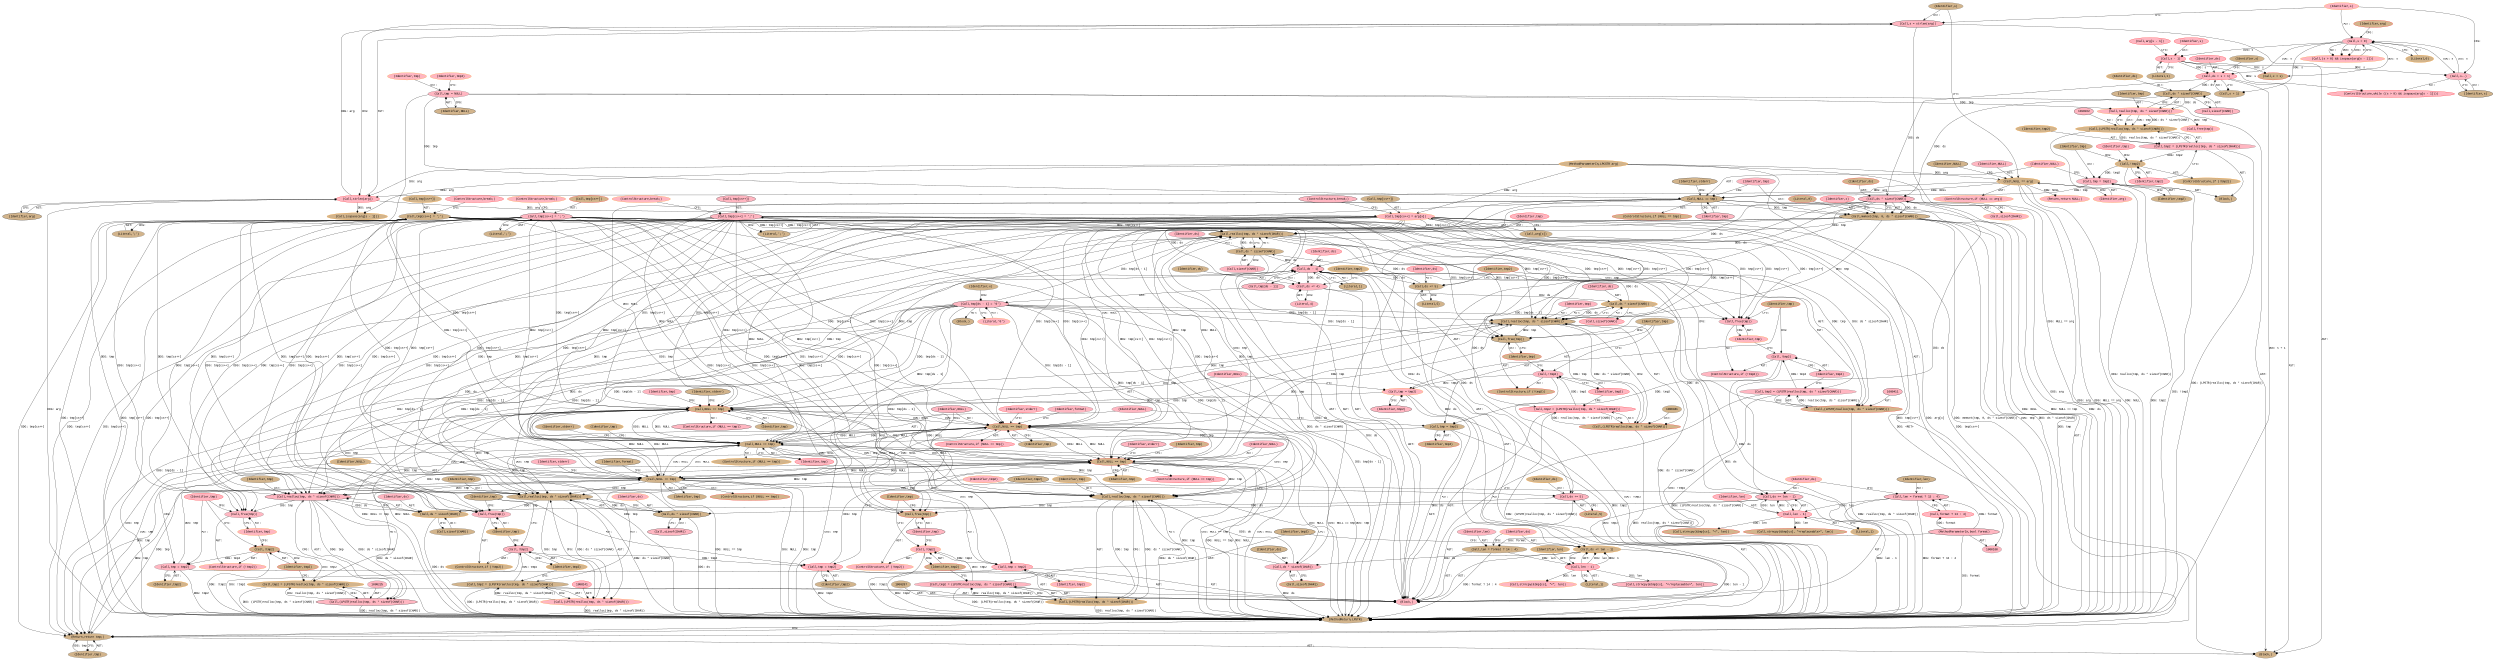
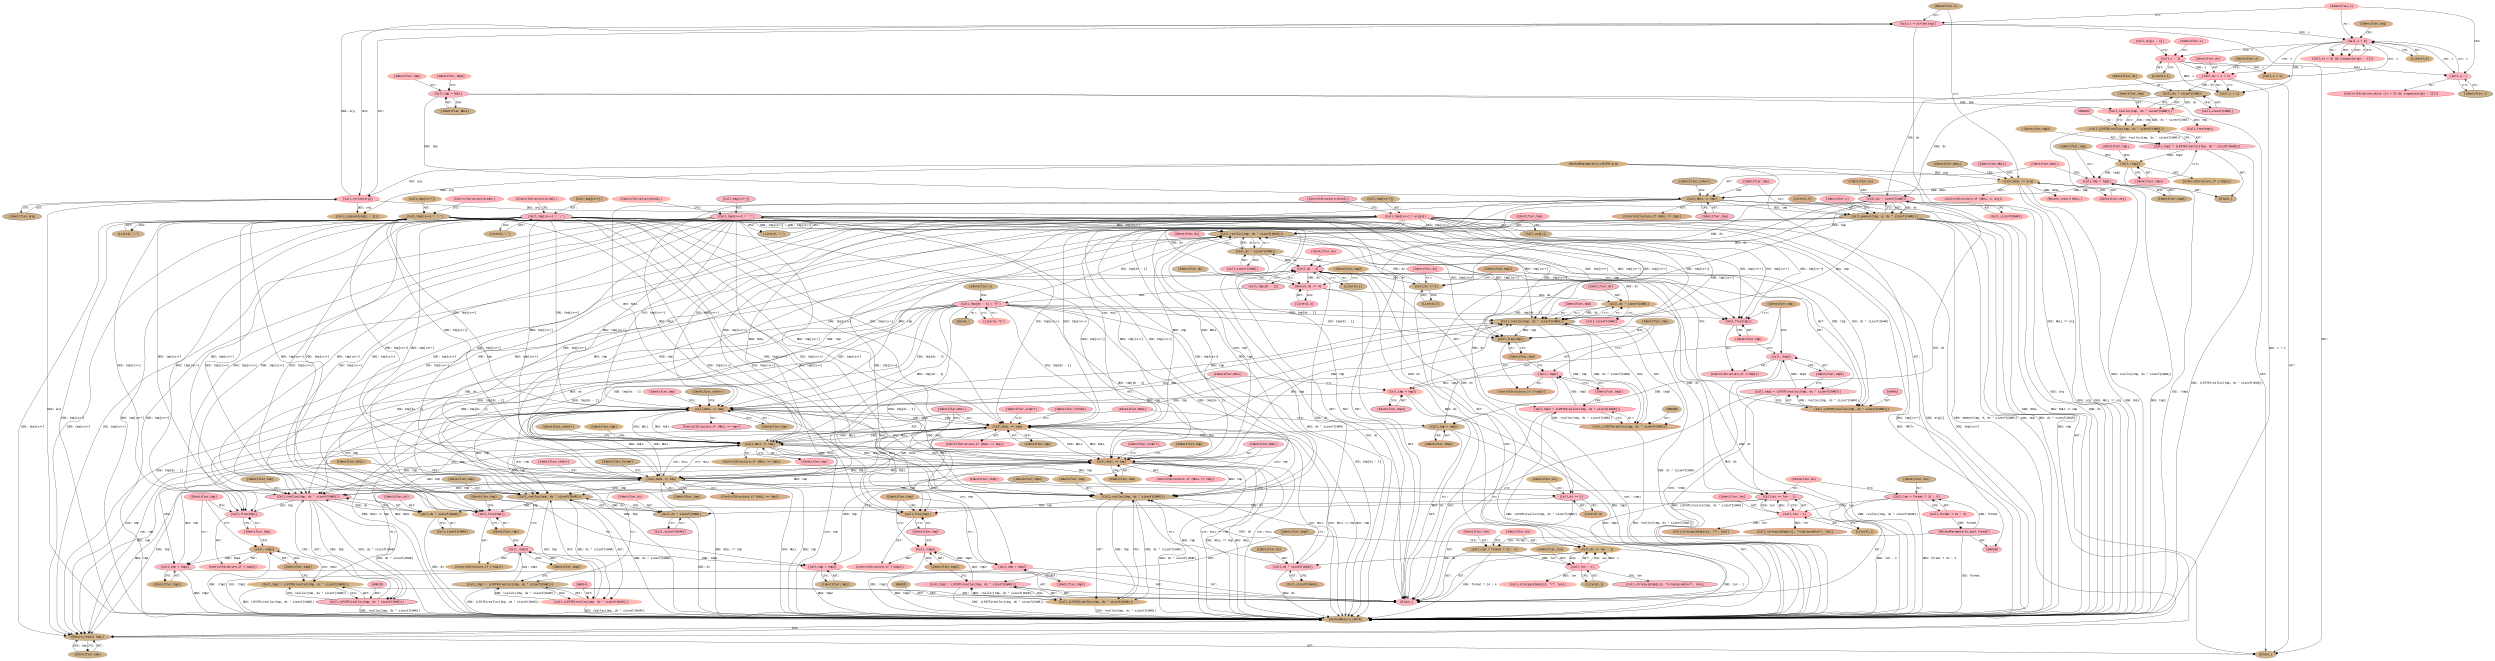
edge "(Call,s = strlen(arg))" -> "(Call,s > 0)": added, label "DDG: s"
edge "(Call,s - 1)" -> "(Call,s--)": label "DDG: s" -> "NULL: s"
edge "(Call,s - 1)" -> "(ControlStructure,while ((s > 0) && isspace(arg[s - 1])))": now "(Call,s - 1)" -> "(Call,s + 1)"
edge "(MethodParameterIn,LPCSTR arg)" -> "(Call,tmp[cs++] = arg[x])": removed, label "DDG: arg"
edge "(Call,NULL == arg)" -> "(Call,strlen(arg))": removed, label "DDG: arg"
node "(Call,ds += 4)": label "(Call,ds += 4)" -> "(Return,ds += 4)"
edge "(MethodParameterIn,bool format)" -> "(Call,format ? 13 : 4)": reversed
edge "(Call,tmp = NULL)" -> "(MethodReturn,LPSTR)": removed, label "DDG: tmp"
